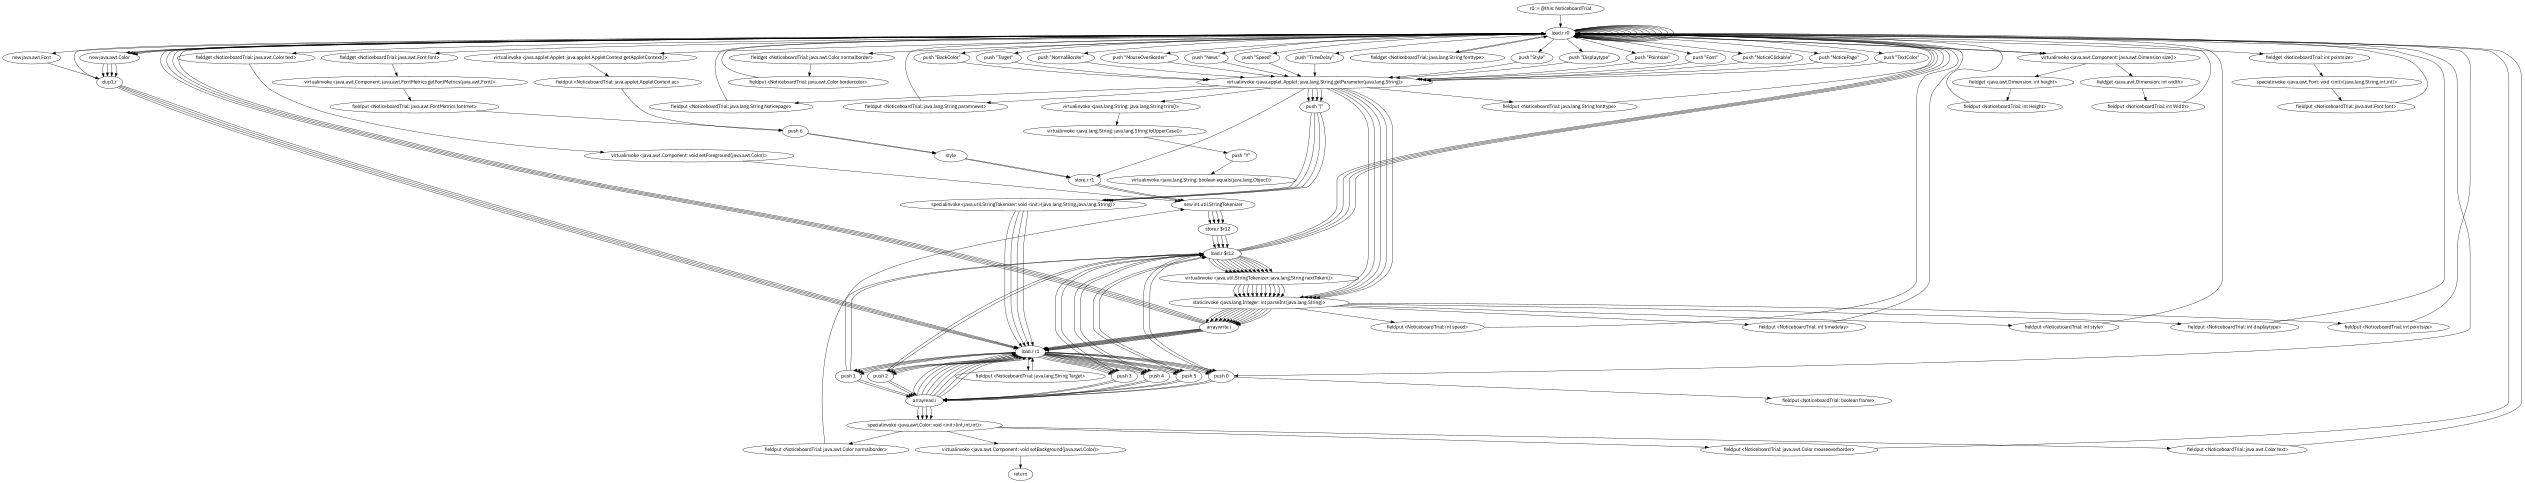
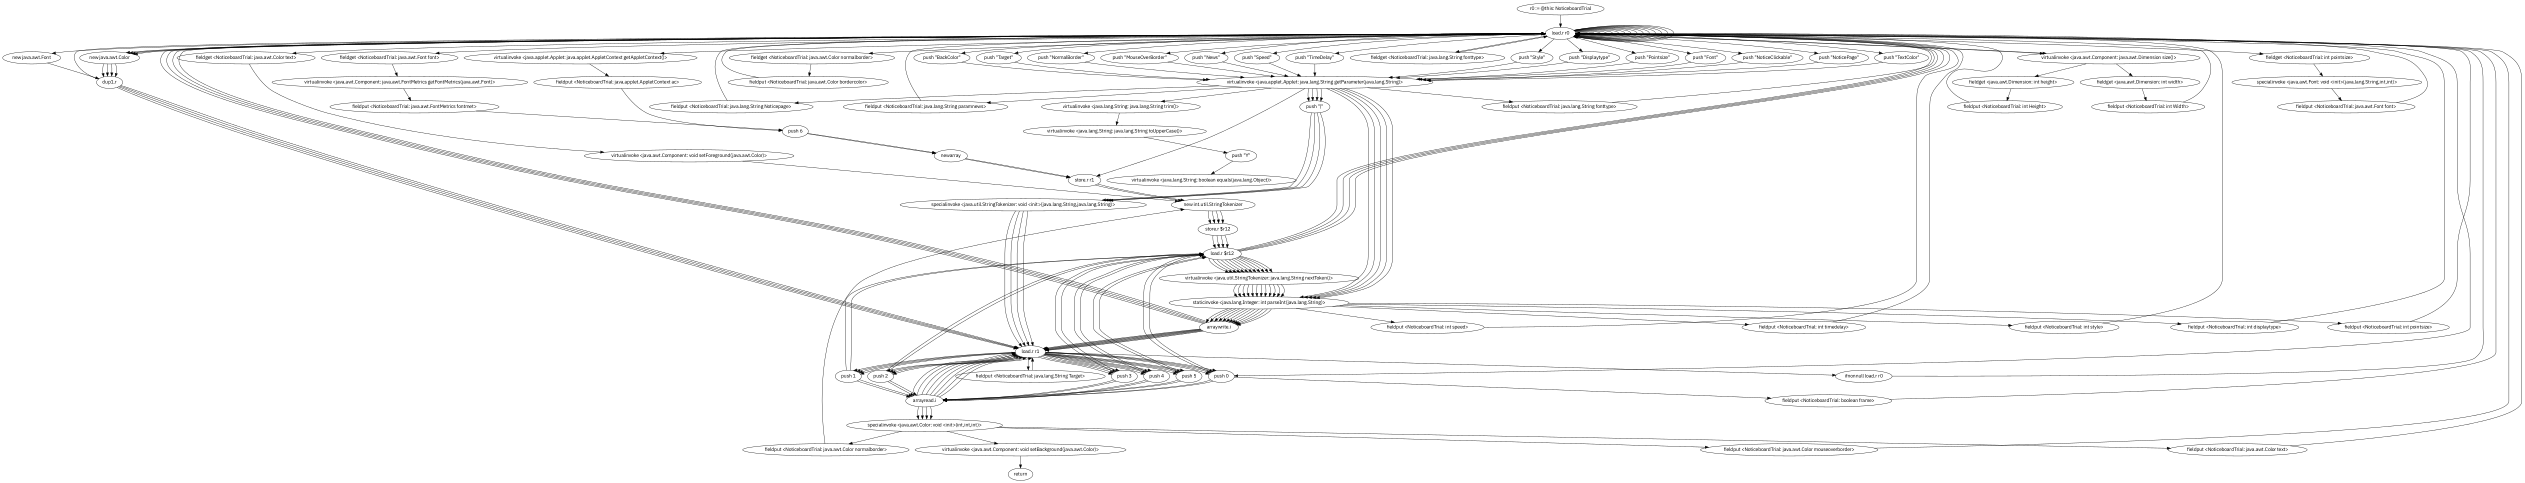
edge "fieldput <NoticeboardTrial: boolean frame>" -> "load.r r0": added
node "style": label "style" -> "newarray"
node "ifnonnull load.r r0": added
